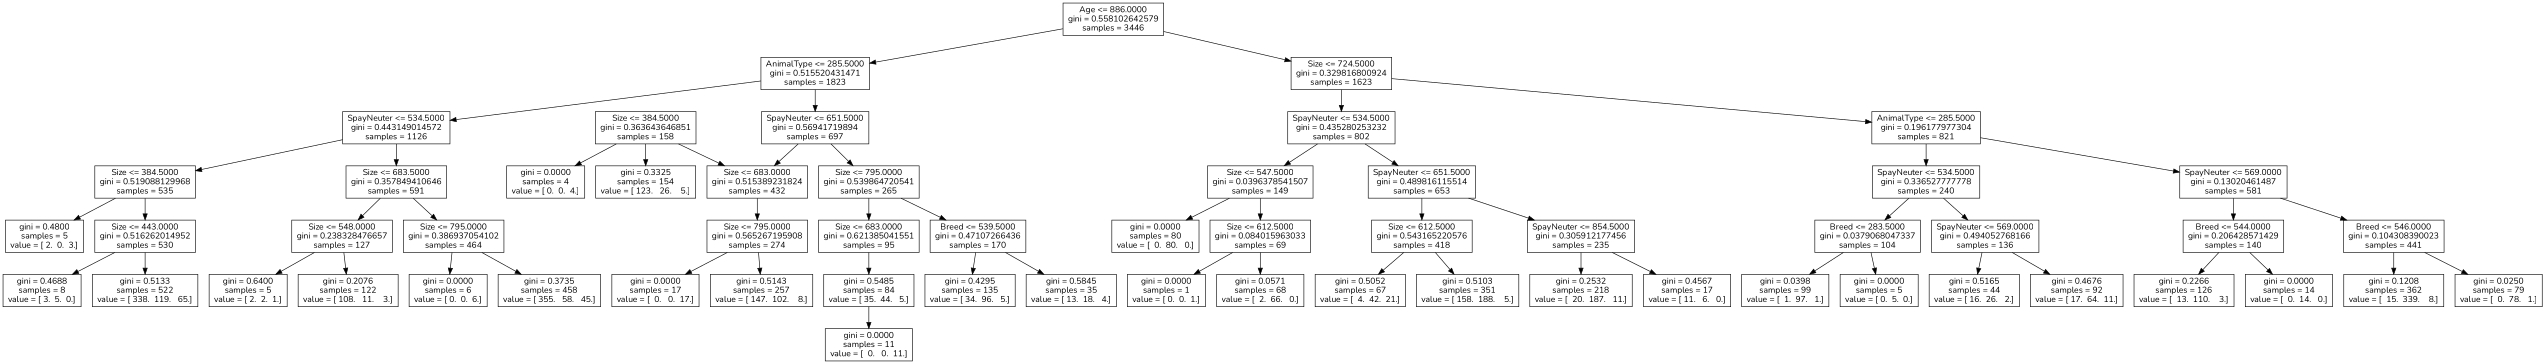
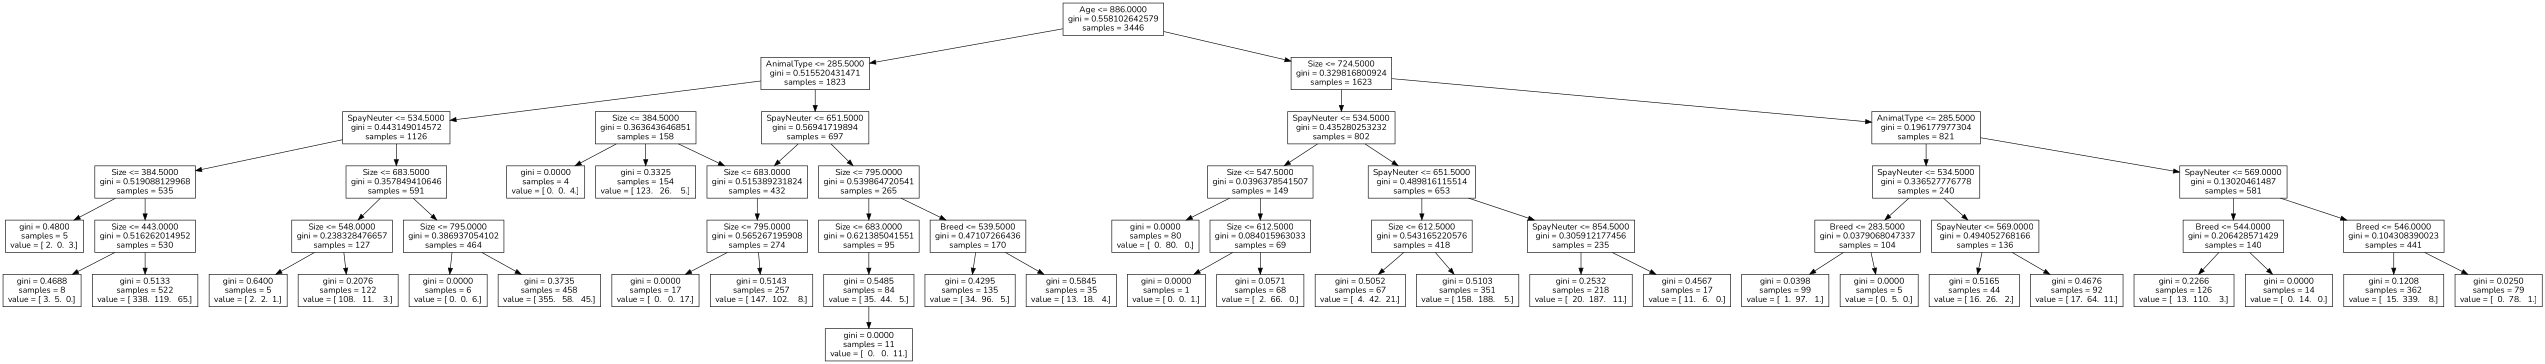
node "SpayNeuter <= 534.5000 gini = 0.336527777778 samples = 240": label "SpayNeuter <= 534.5000 gini = 0.336527777778 samples = 240" -> "SpayNeuter <= 534.5000 gini = 0.336527776778 samples = 240"
